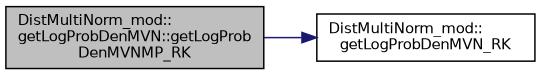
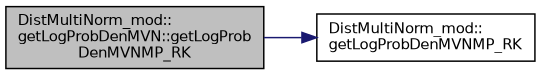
node "DistMultiNorm_mod:: getLogProbDenMVN_RK": label "DistMultiNorm_mod:: getLogProbDenMVN_RK" -> "DistMultiNorm_mod:: getLogProbDenMVNMP_RK"
